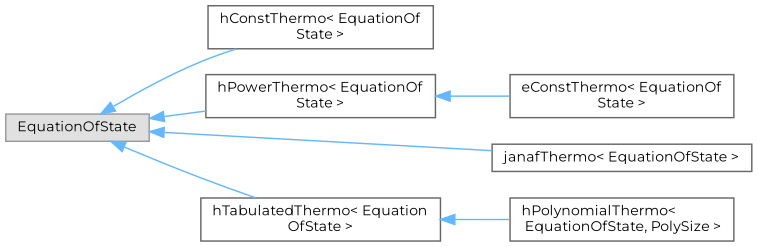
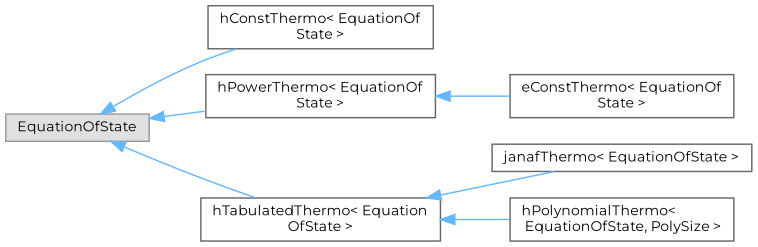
edge "janafThermo< EquationOfState >" -> "EquationOfState": now "janafThermo< EquationOfState >" -> "hTabulatedThermo< Equation OfState >"
